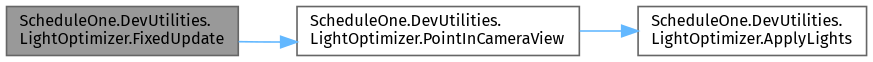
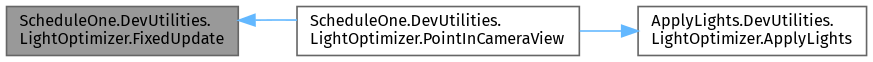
node "ScheduleOne.DevUtilities. LightOptimizer.ApplyLights": label "ScheduleOne.DevUtilities. LightOptimizer.ApplyLights" -> "ApplyLights.DevUtilities. LightOptimizer.ApplyLights"
edge "ScheduleOne.DevUtilities. LightOptimizer.FixedUpdate" -> "ScheduleOne.DevUtilities. LightOptimizer.PointInCameraView": reversed
